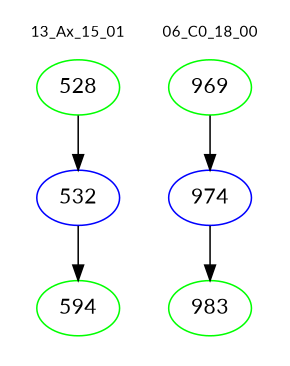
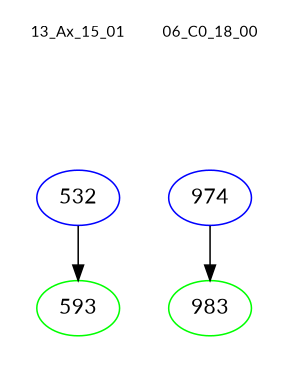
node "528": removed
node "969": removed
node "594": label "594" -> "593"
